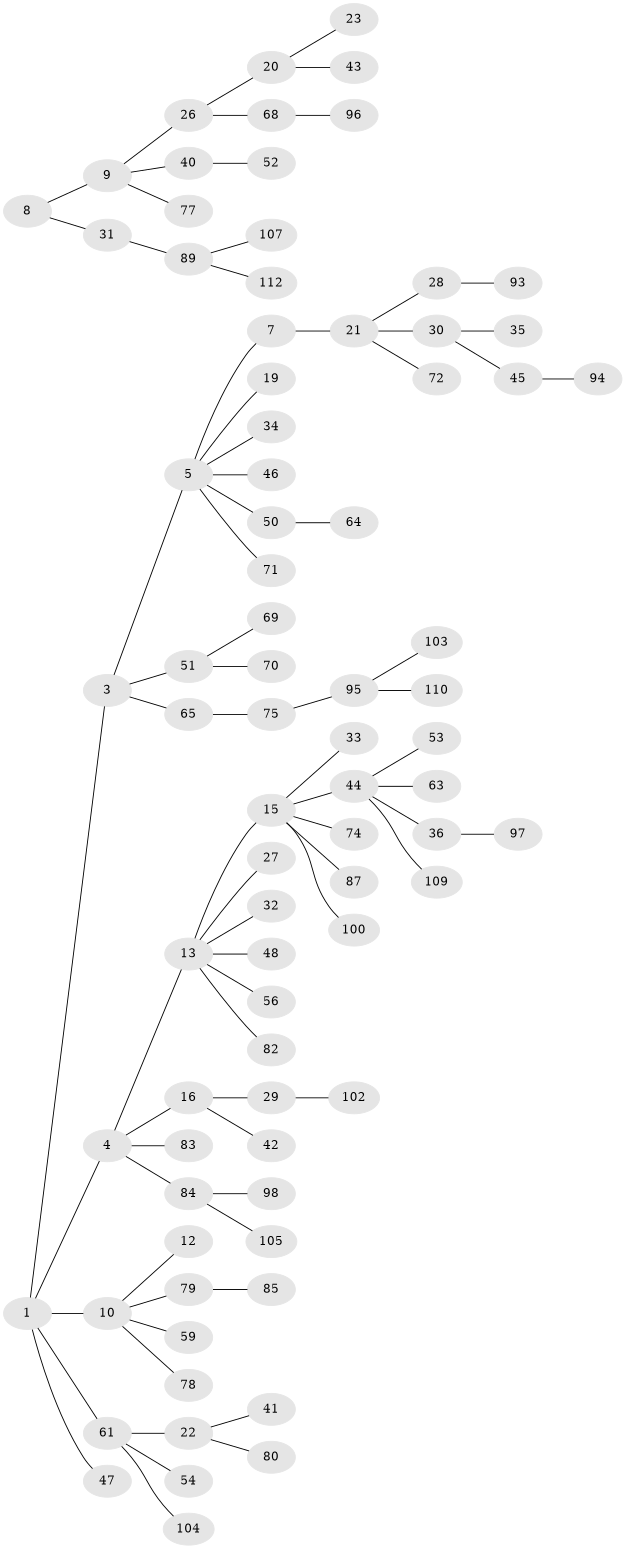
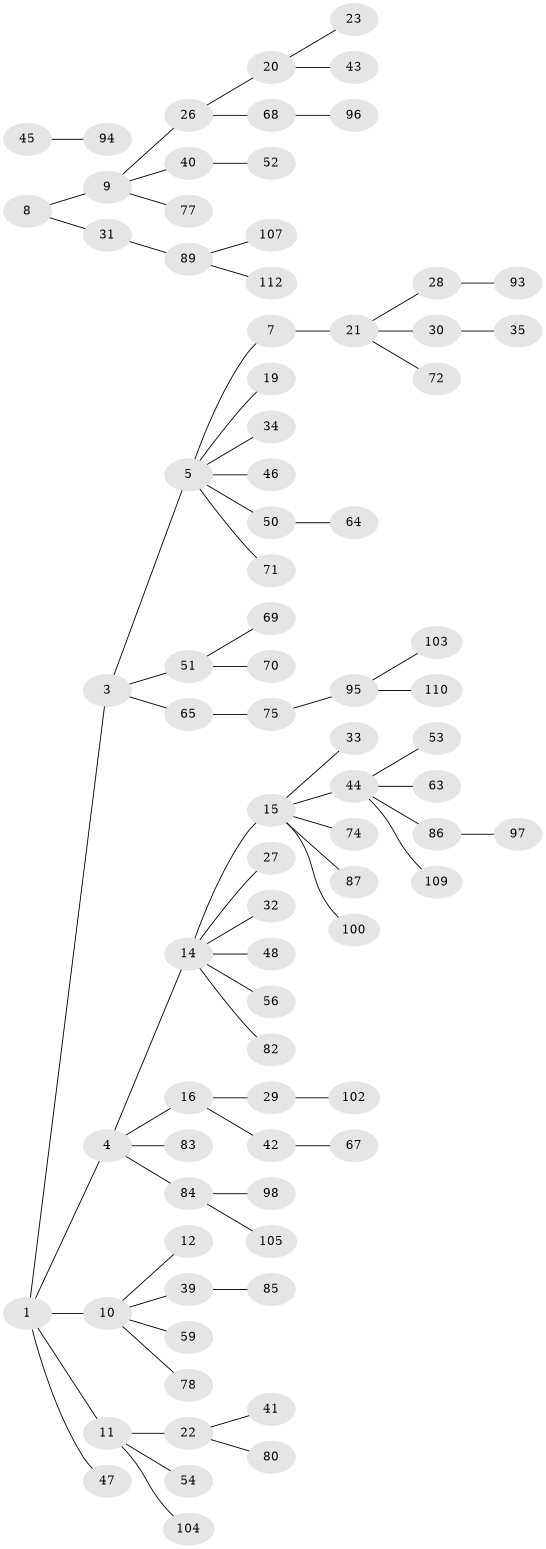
edge "30" -- "45": removed
node "36": label "36" -> "86"
node "13": label "13" -> "14"
node "67": added
node "79": label "79" -> "39"
node "61": label "61" -> "11"
